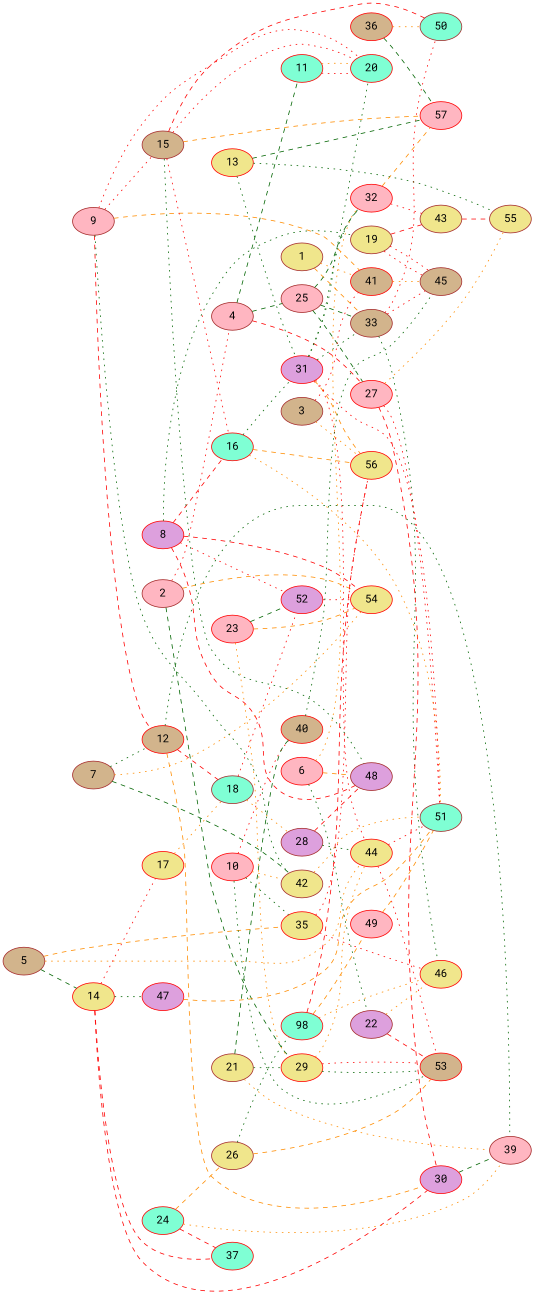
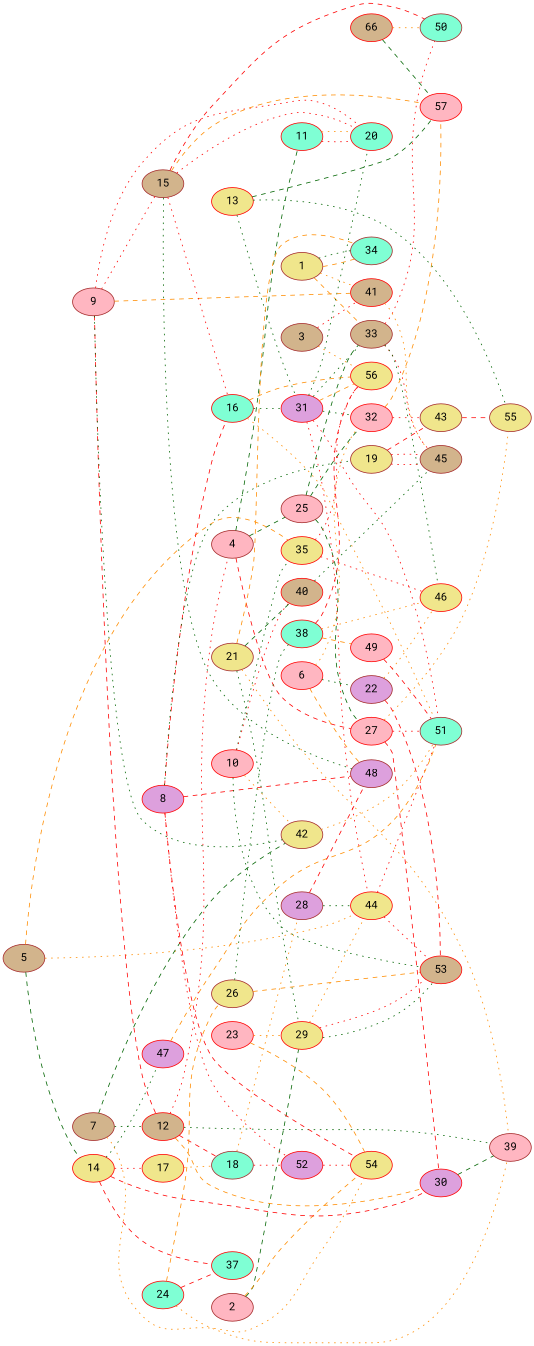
node "36": label "36" -> "66"
node "34": added
edge "4" -- "2": now "4" -- "12"
edge "52" -- "23": removed
edge "51" -- "49": color darkorange -> red
node "98": label "98" -> "38"
